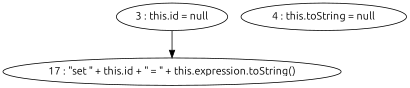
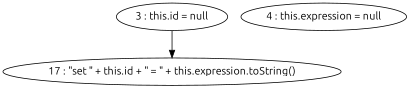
node "4 : this.toString = null": label "4 : this.toString = null" -> "4 : this.expression = null"
